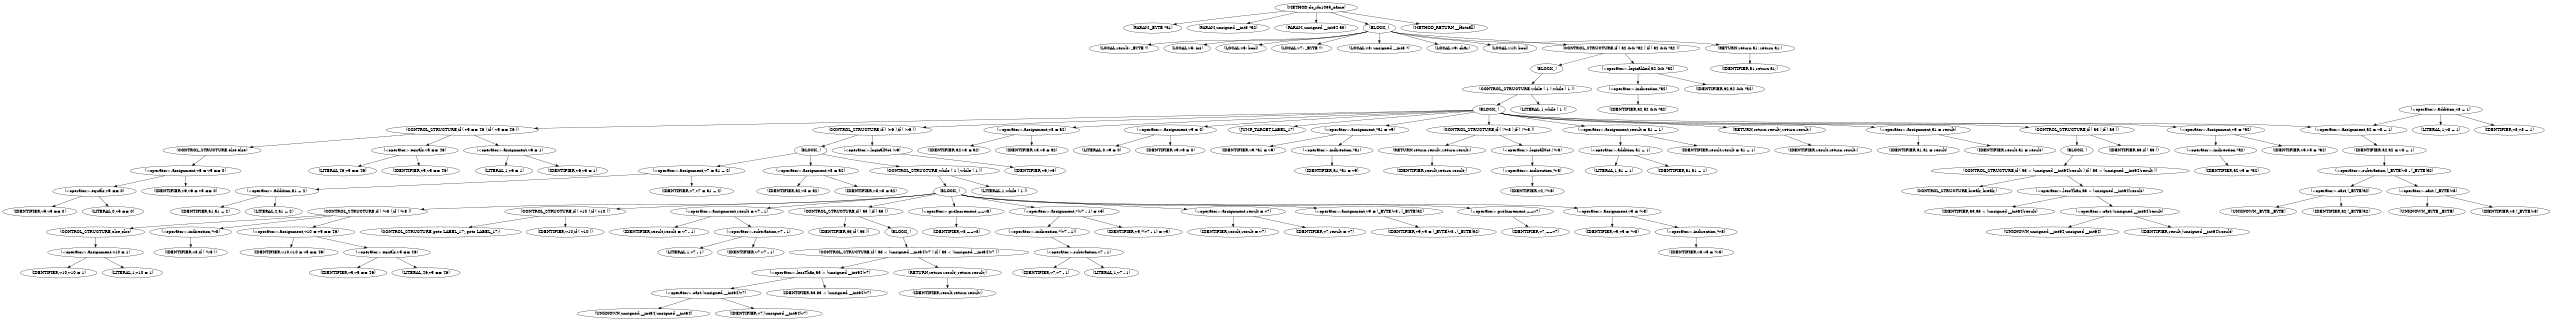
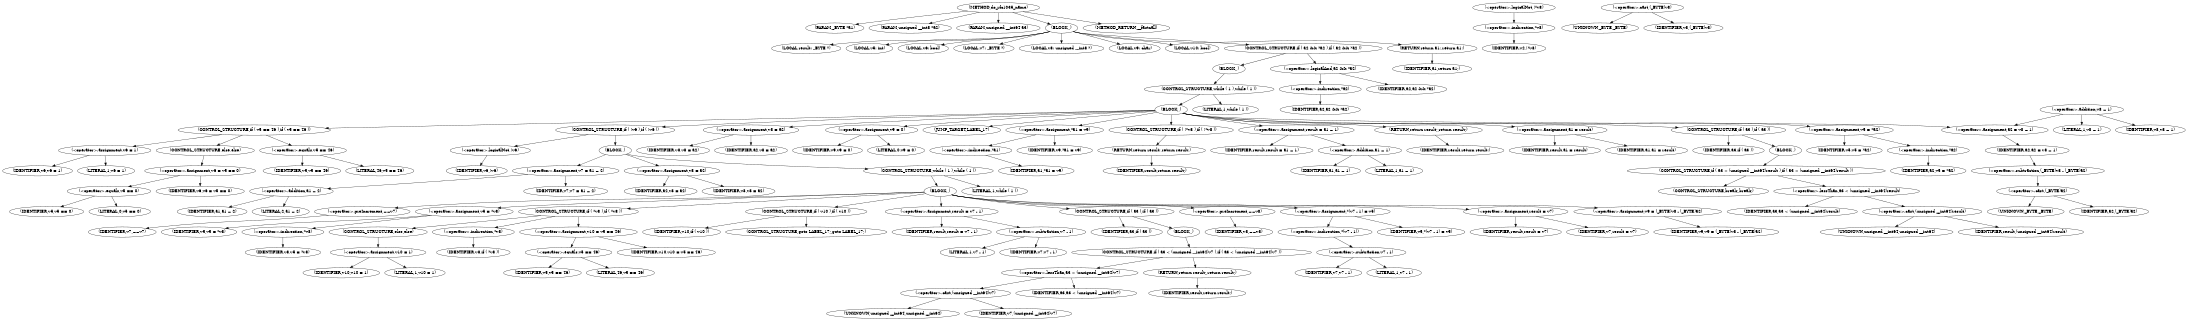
edge "(CONTROL_STRUCTURE,if ( !*v8 ),if ( !*v8 ))" -> "(<operator>.logicalNot,!*v8)": removed
edge "(<operator>.subtraction,(_BYTE)v8 - (_BYTE)a2)" -> "(<operator>.cast,(_BYTE)v8)": removed
